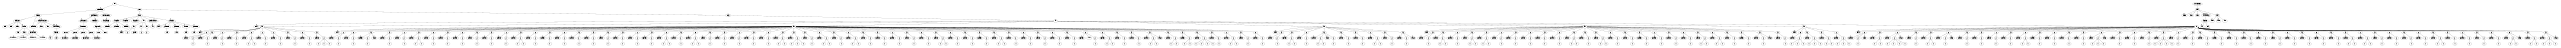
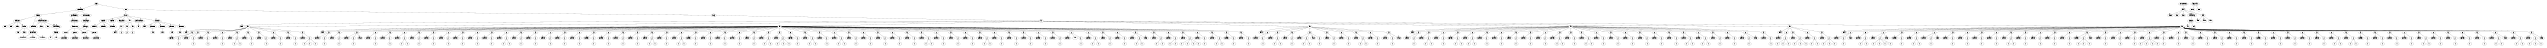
node "textClass": removed
node "change": added
node "signed": removed
node "nameLink": removed
